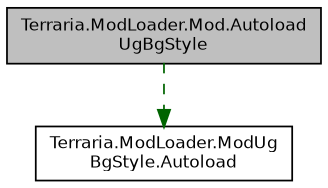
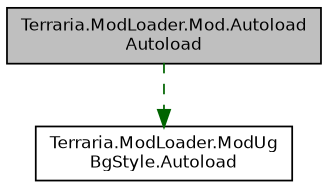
node "Terraria.ModLoader.Mod.Autoload UgBgStyle": label "Terraria.ModLoader.Mod.Autoload UgBgStyle" -> "Terraria.ModLoader.Mod.Autoload Autoload"
